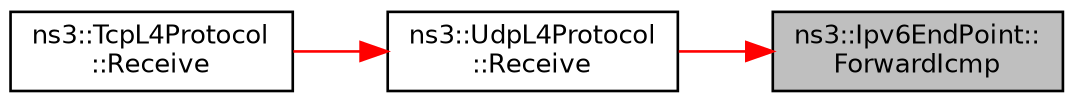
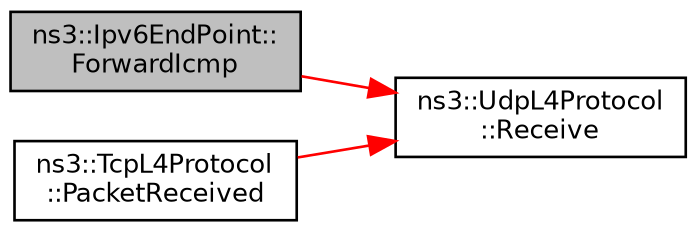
node "ns3::TcpL4Protocol ::Receive": label "ns3::TcpL4Protocol ::Receive" -> "ns3::TcpL4Protocol ::PacketReceived"
edge "ns3::UdpL4Protocol ::Receive" -> "ns3::Ipv6EndPoint:: ForwardIcmp": reversed
